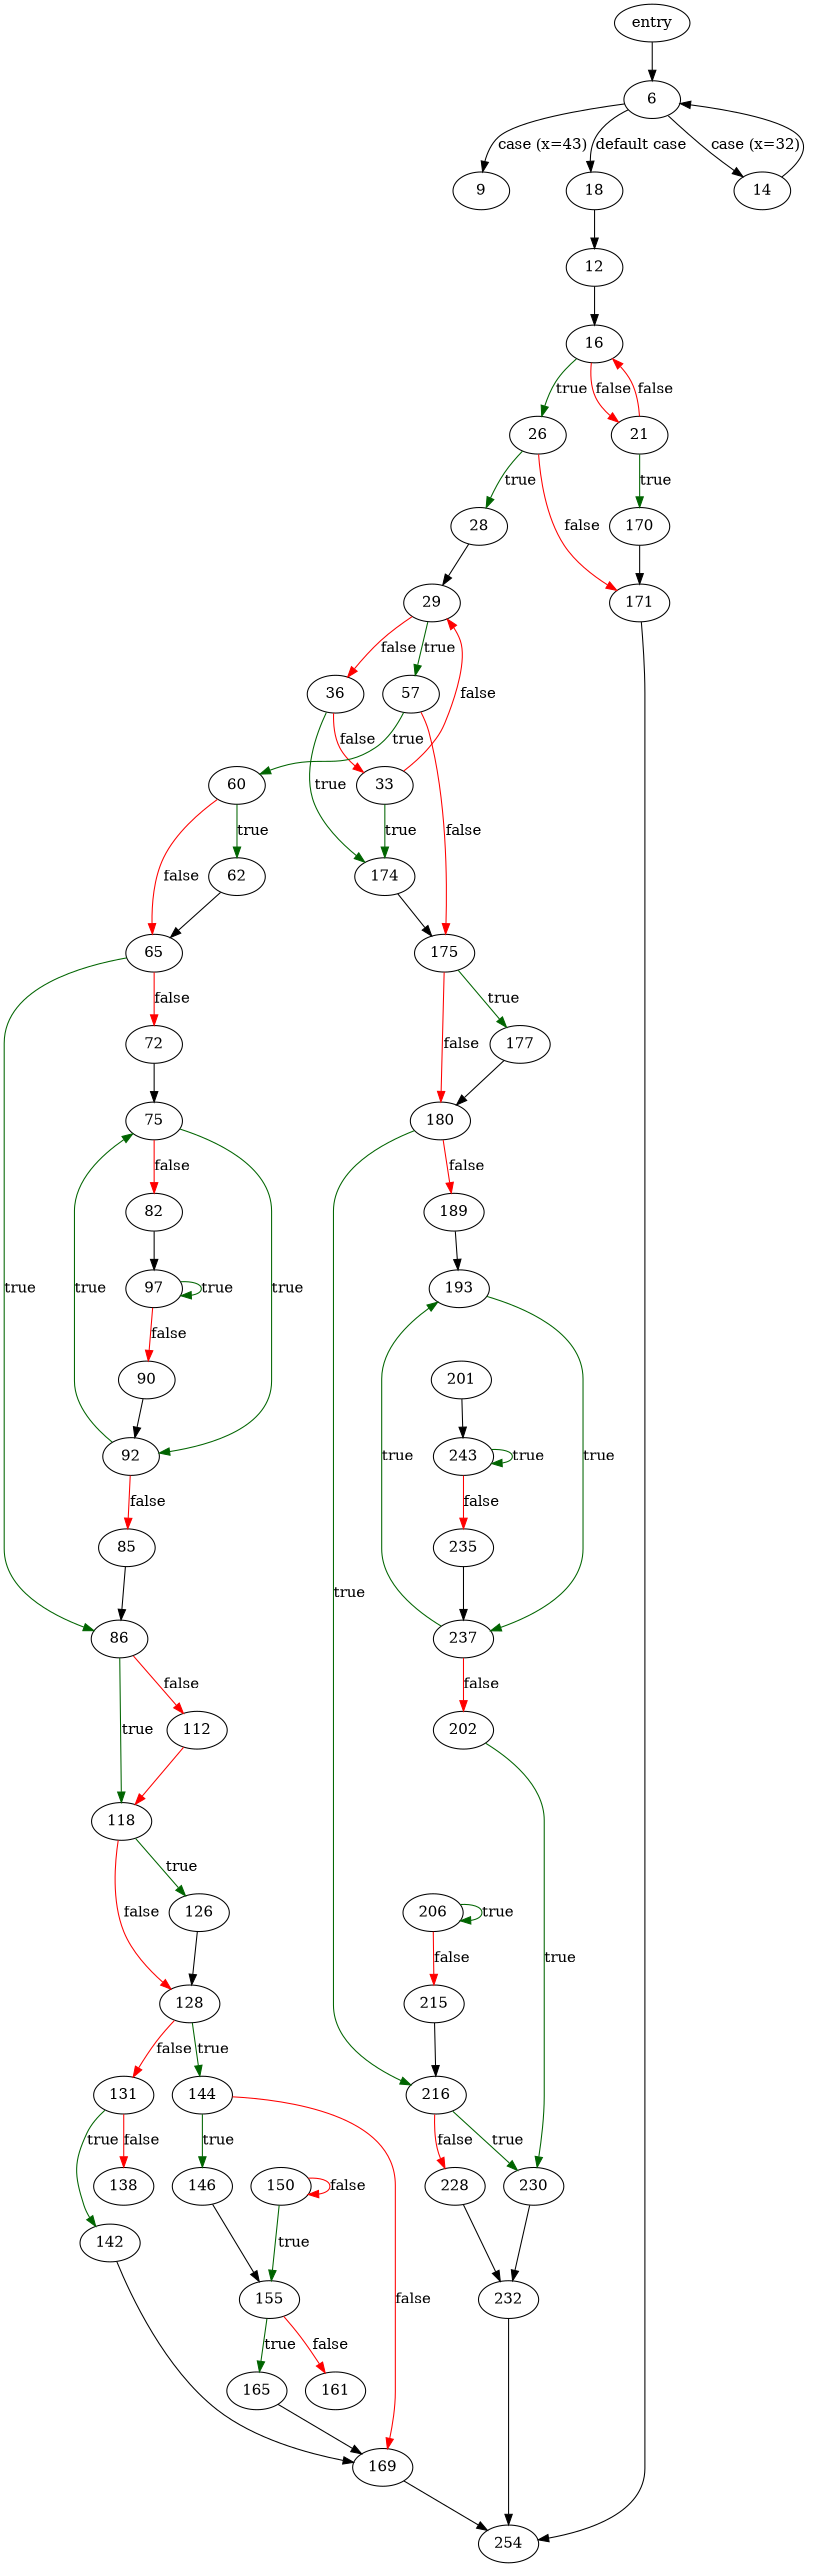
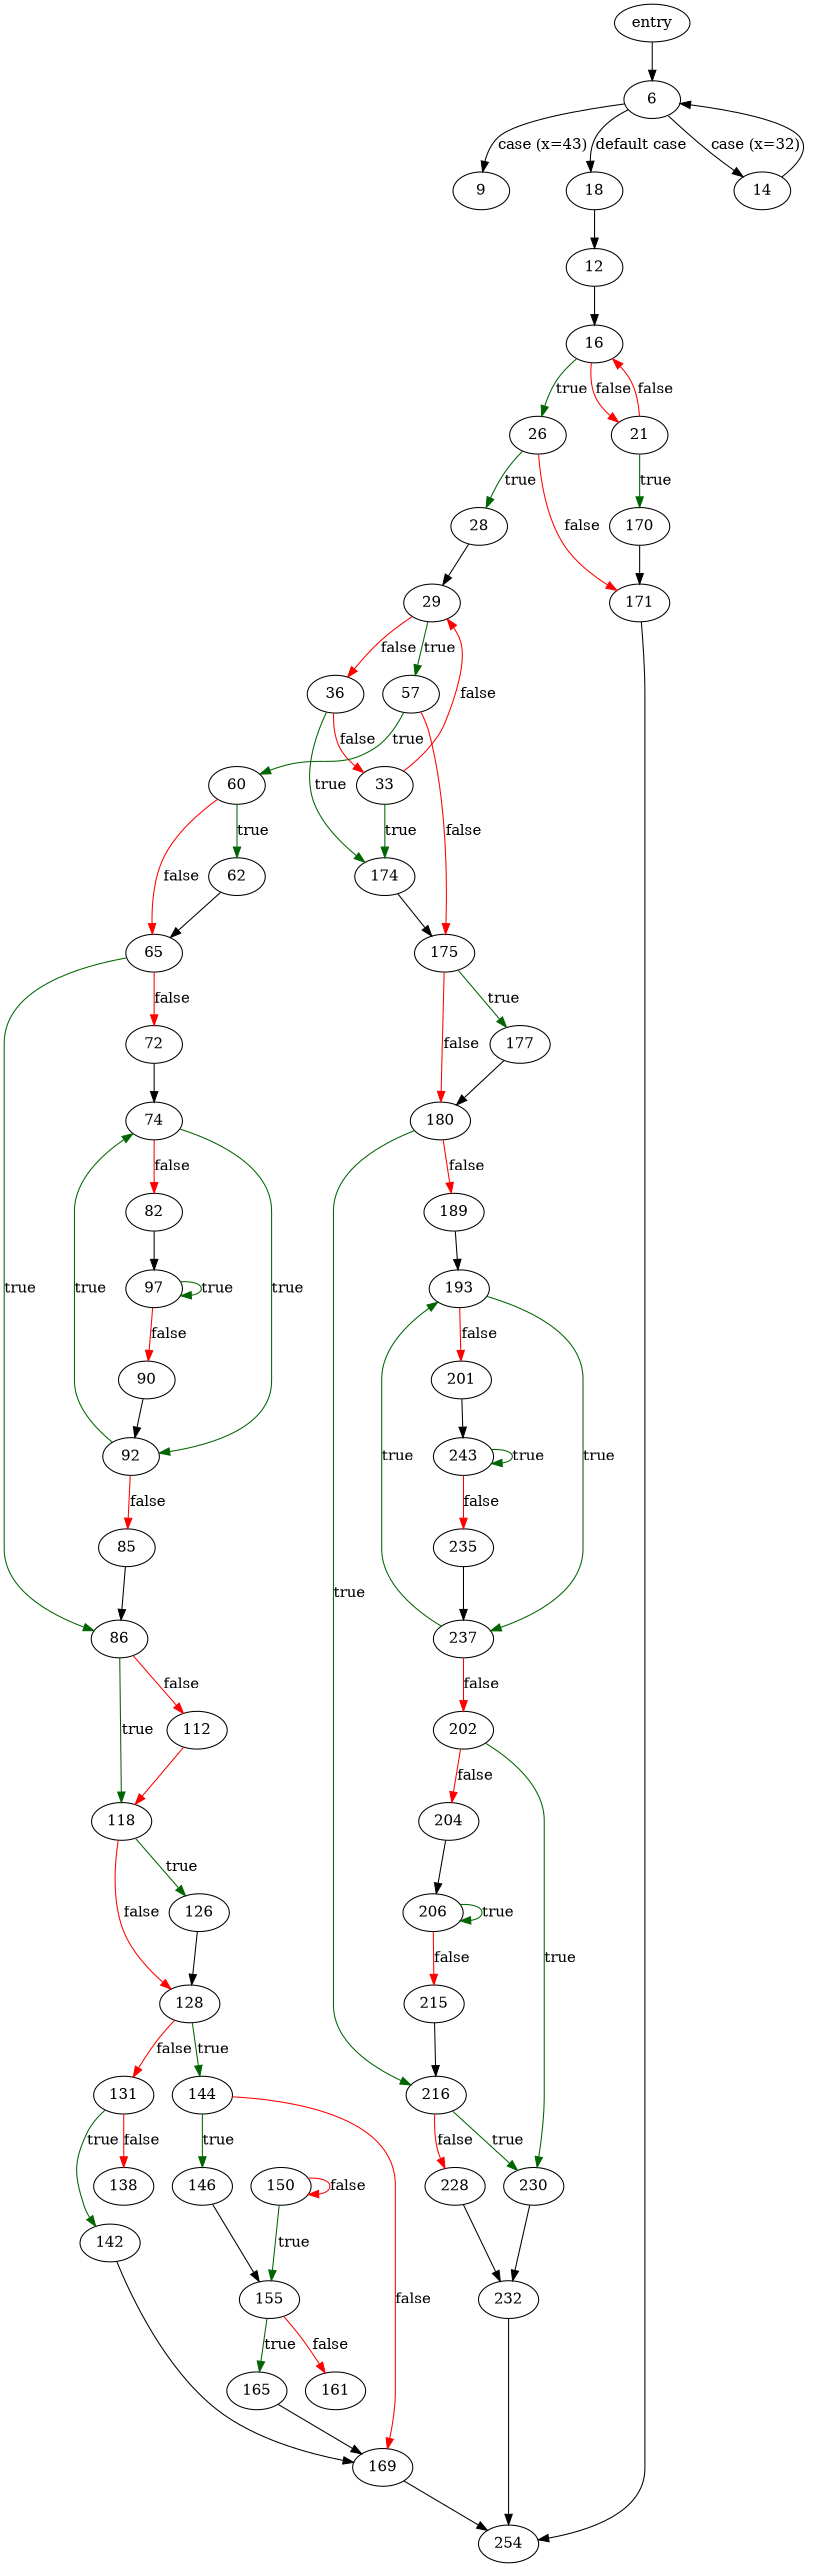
node "75": label "75" -> "74"
edge "193" -> "201": added, label "false"
node "204": added
